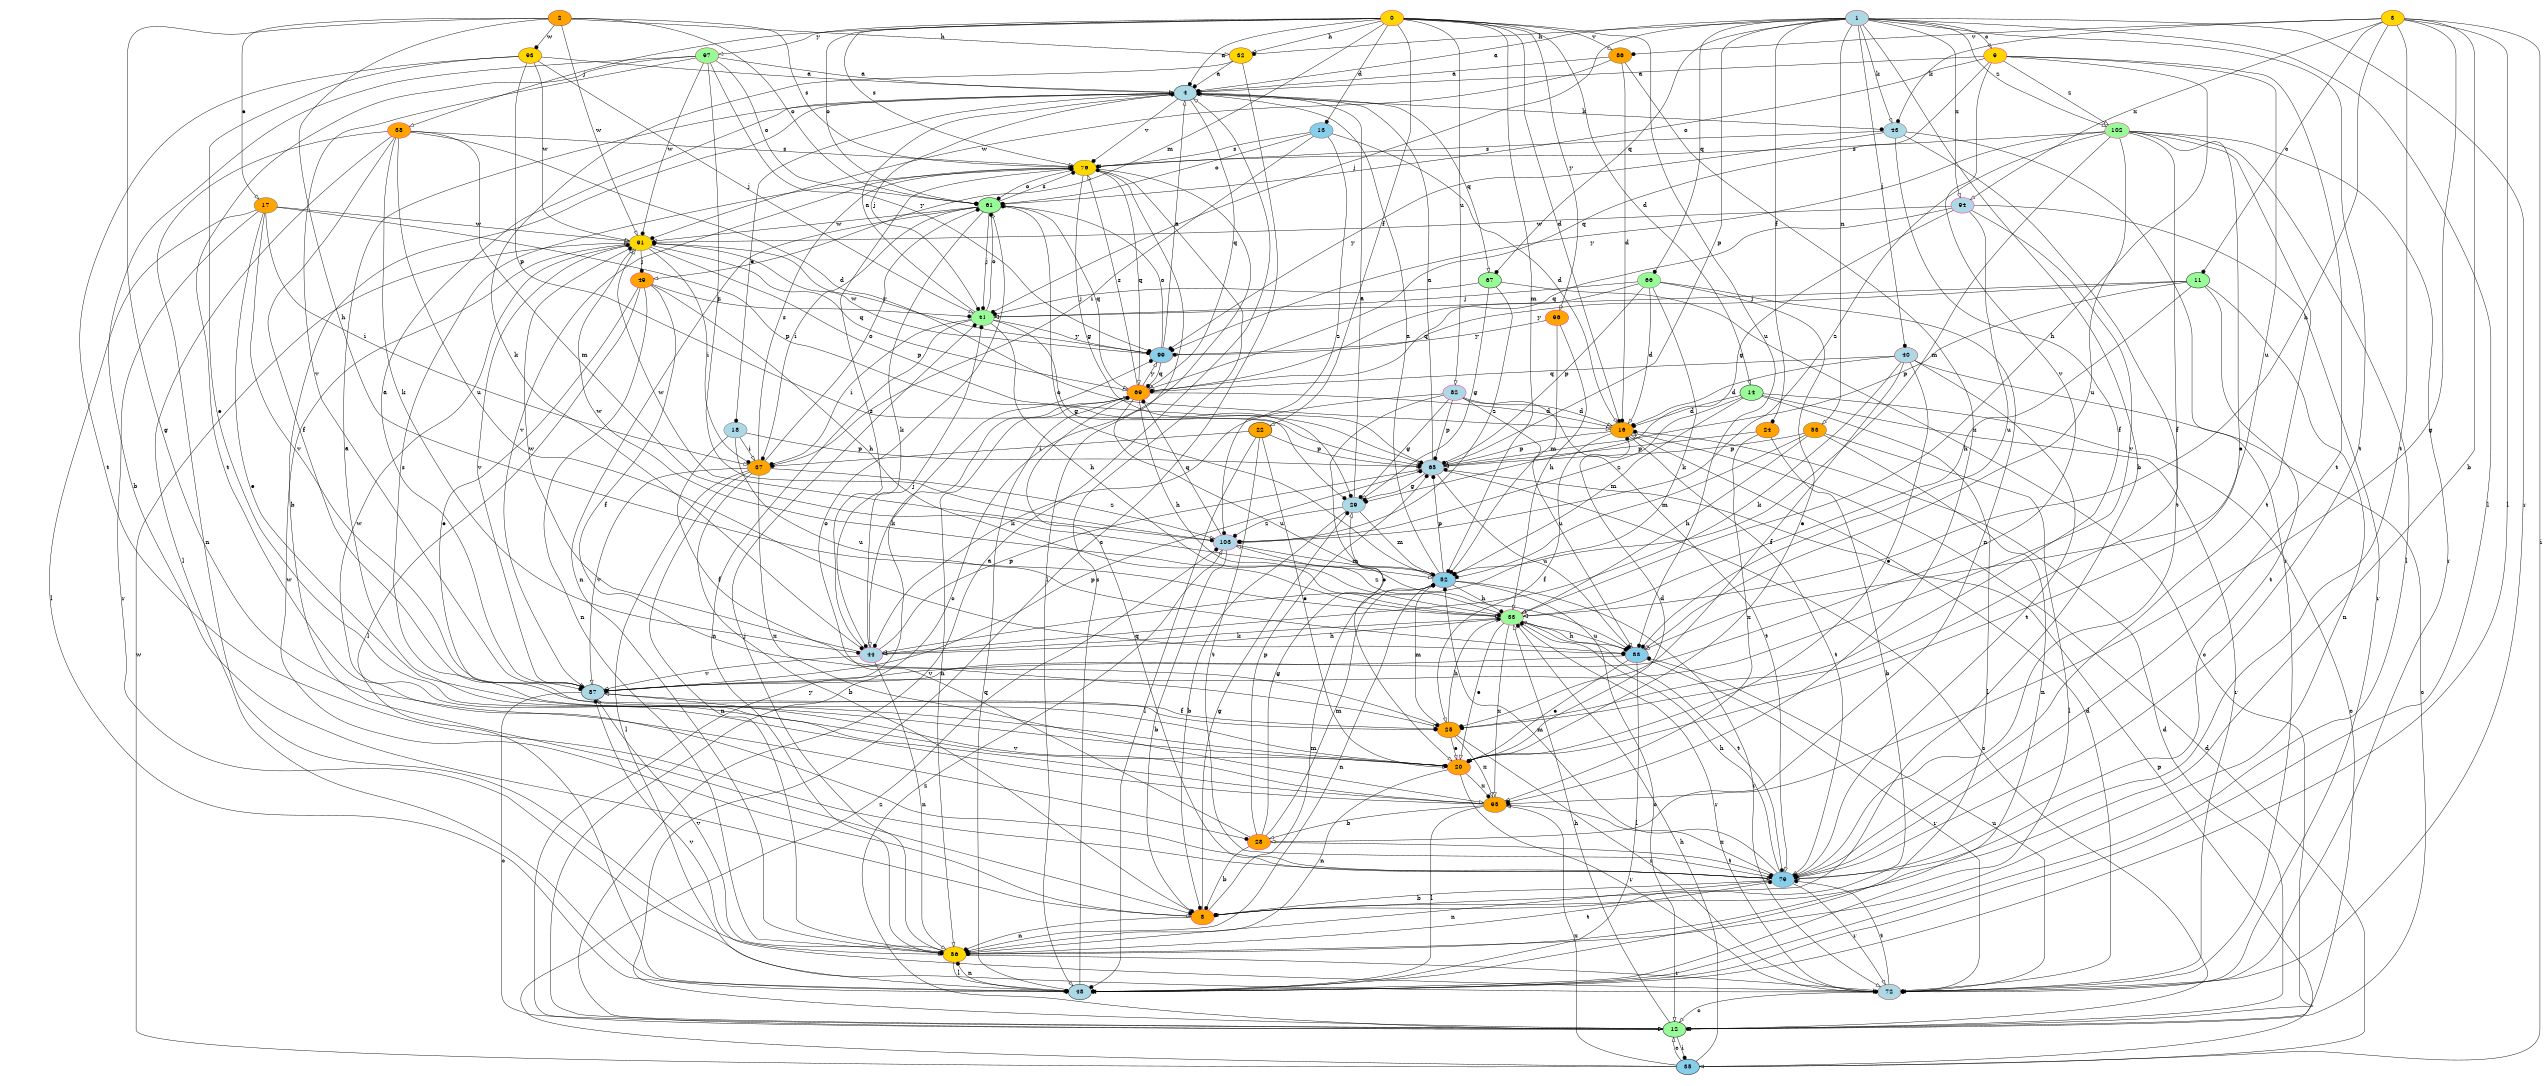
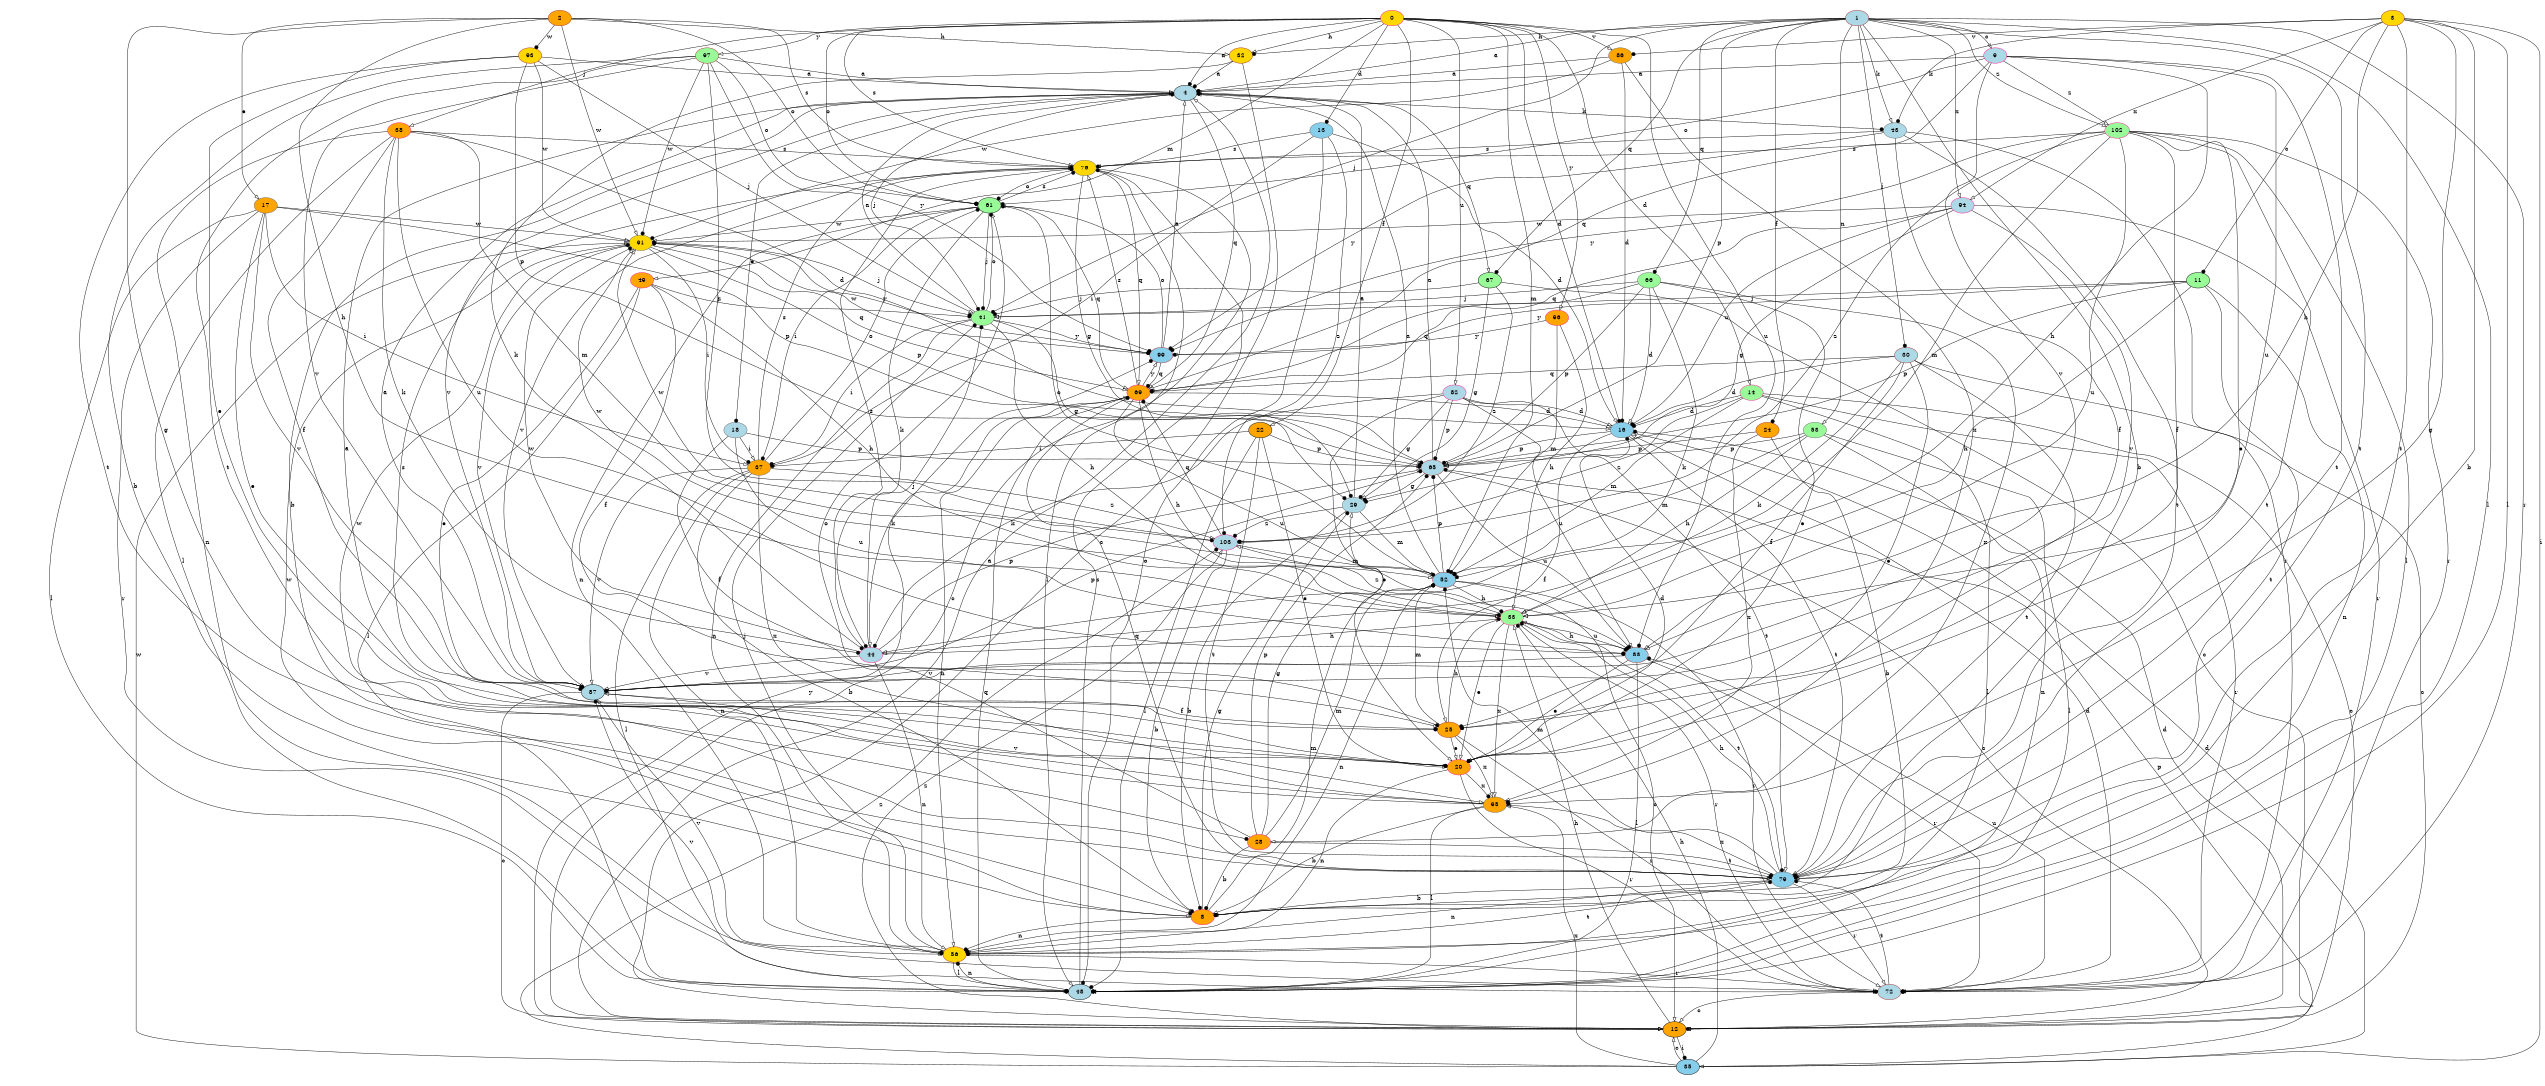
node "9": fillcolor gold -> lightblue
edge "4" -> "76": now "4" -> "87"
edge "13" -> "61": now "13" -> "48"
edge "91" -> "49": now "91" -> "41"
node "40": label "40" -> "30"
node "14": color black -> deeppink
node "16": fillcolor orange -> skyblue
node "53": fillcolor orange -> palegreen
edge "94" -> "83": now "94" -> "16"
edge "66" -> "95": label "n" -> "x"
edge "33" -> "44": removed, label "k"
edge "49" -> "56": removed, label "n"
edge "95" -> "28": now "95" -> "8"
node "12": fillcolor palegreen -> orange
